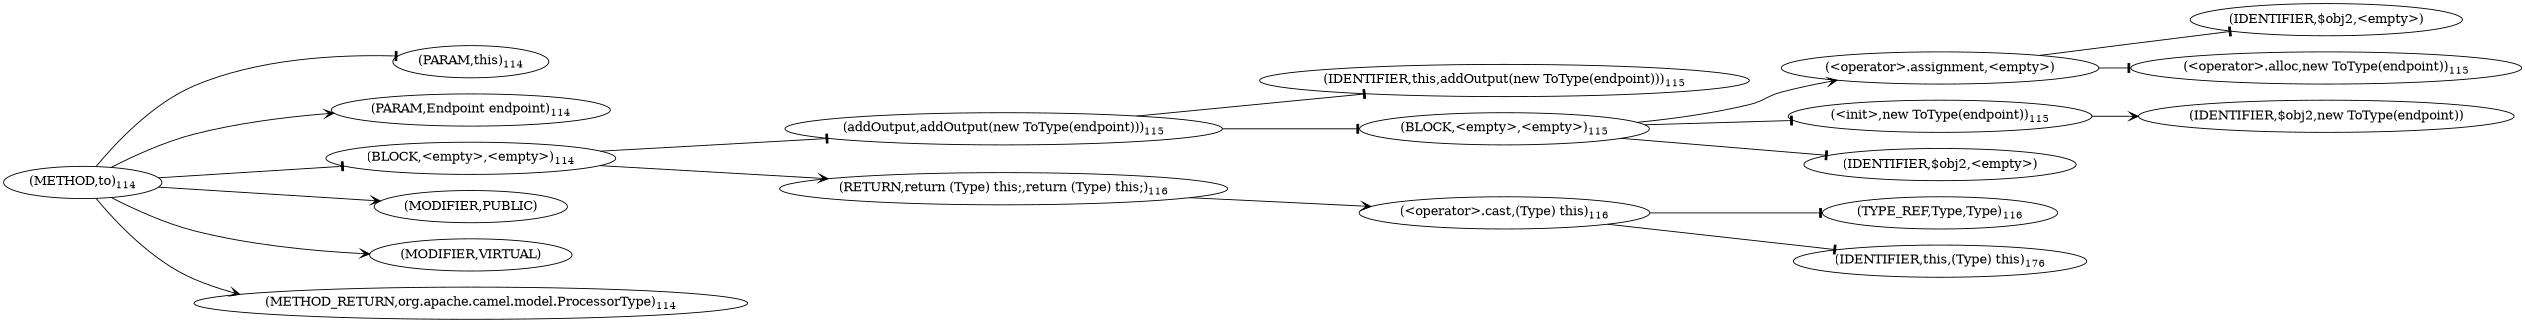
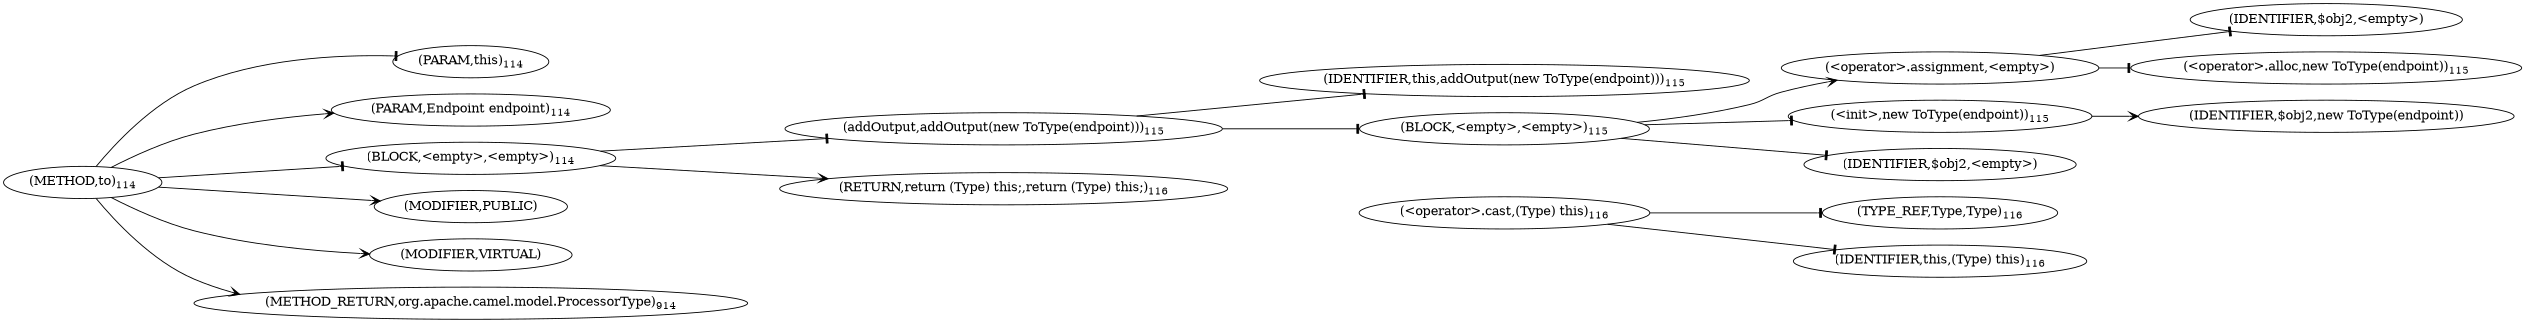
edge "(RETURN,return (Type) this;,return (Type) this;)" -> "(<operator>.cast,(Type) this)": removed
node "(IDENTIFIER,this,(Type) this)": text "176" -> "116"
node "(METHOD_RETURN,org.apache.camel.model.ProcessorType)": text "114" -> "914"
